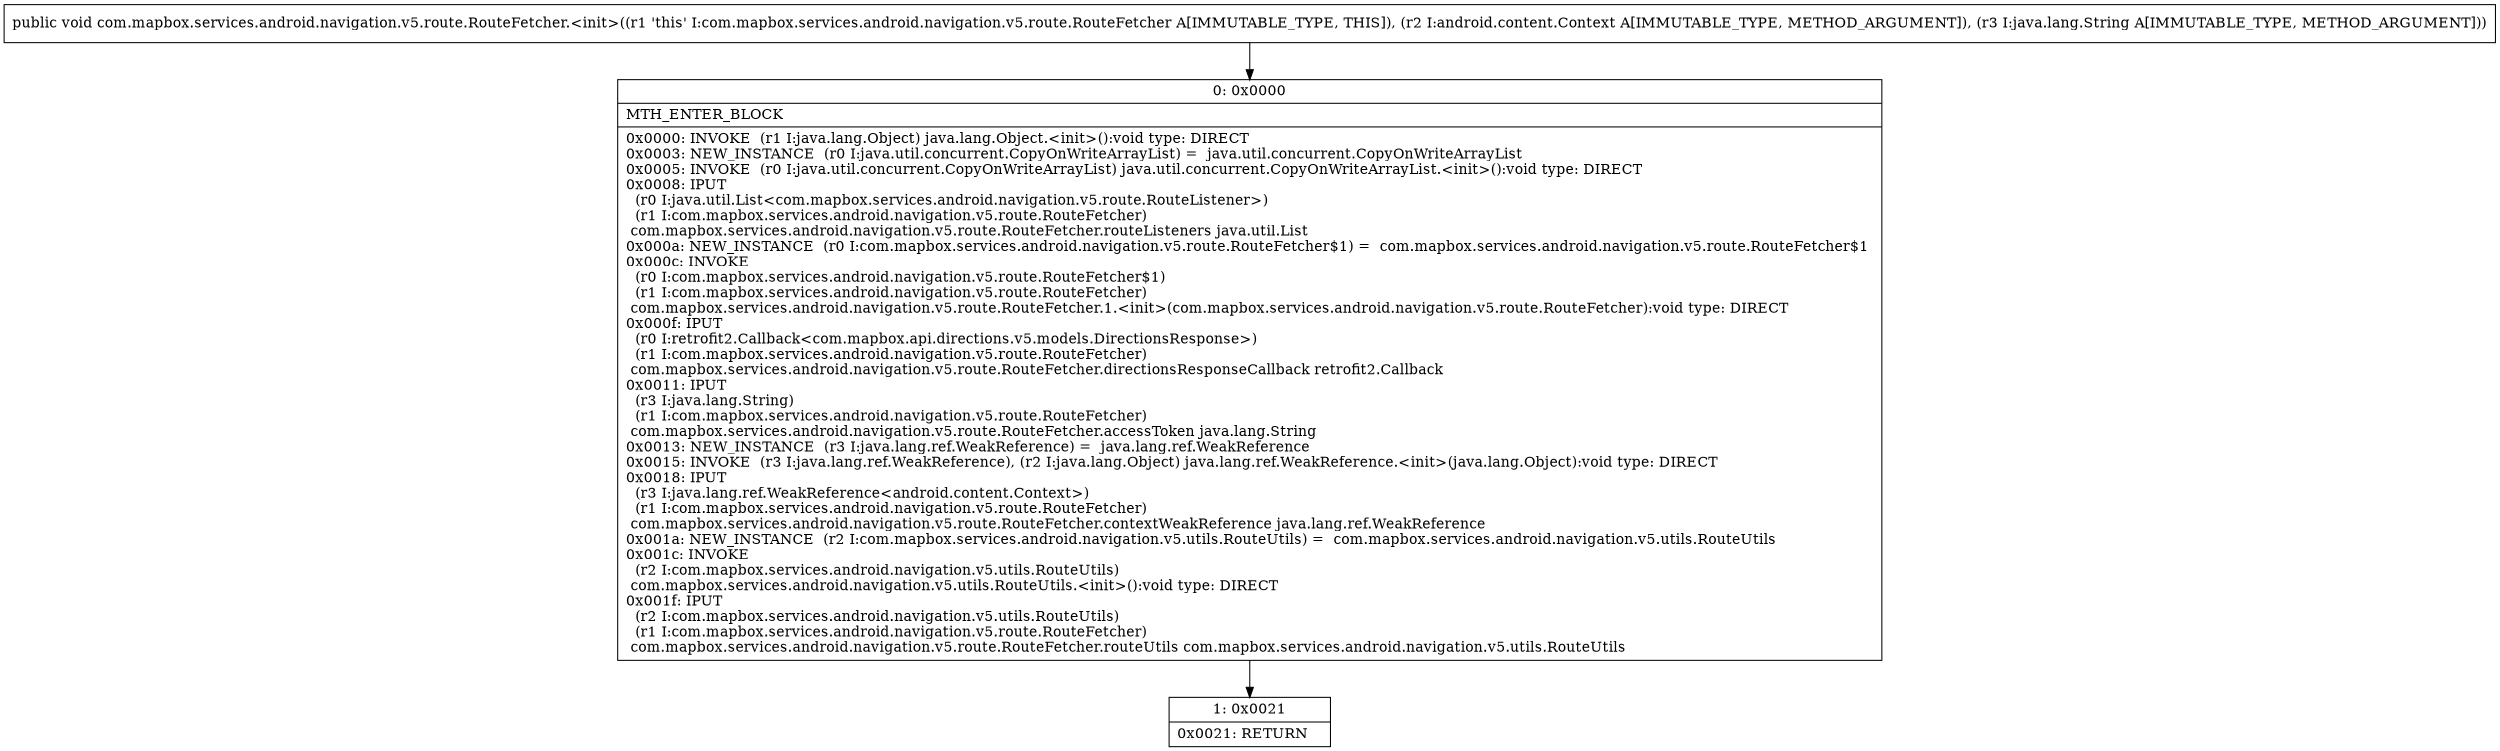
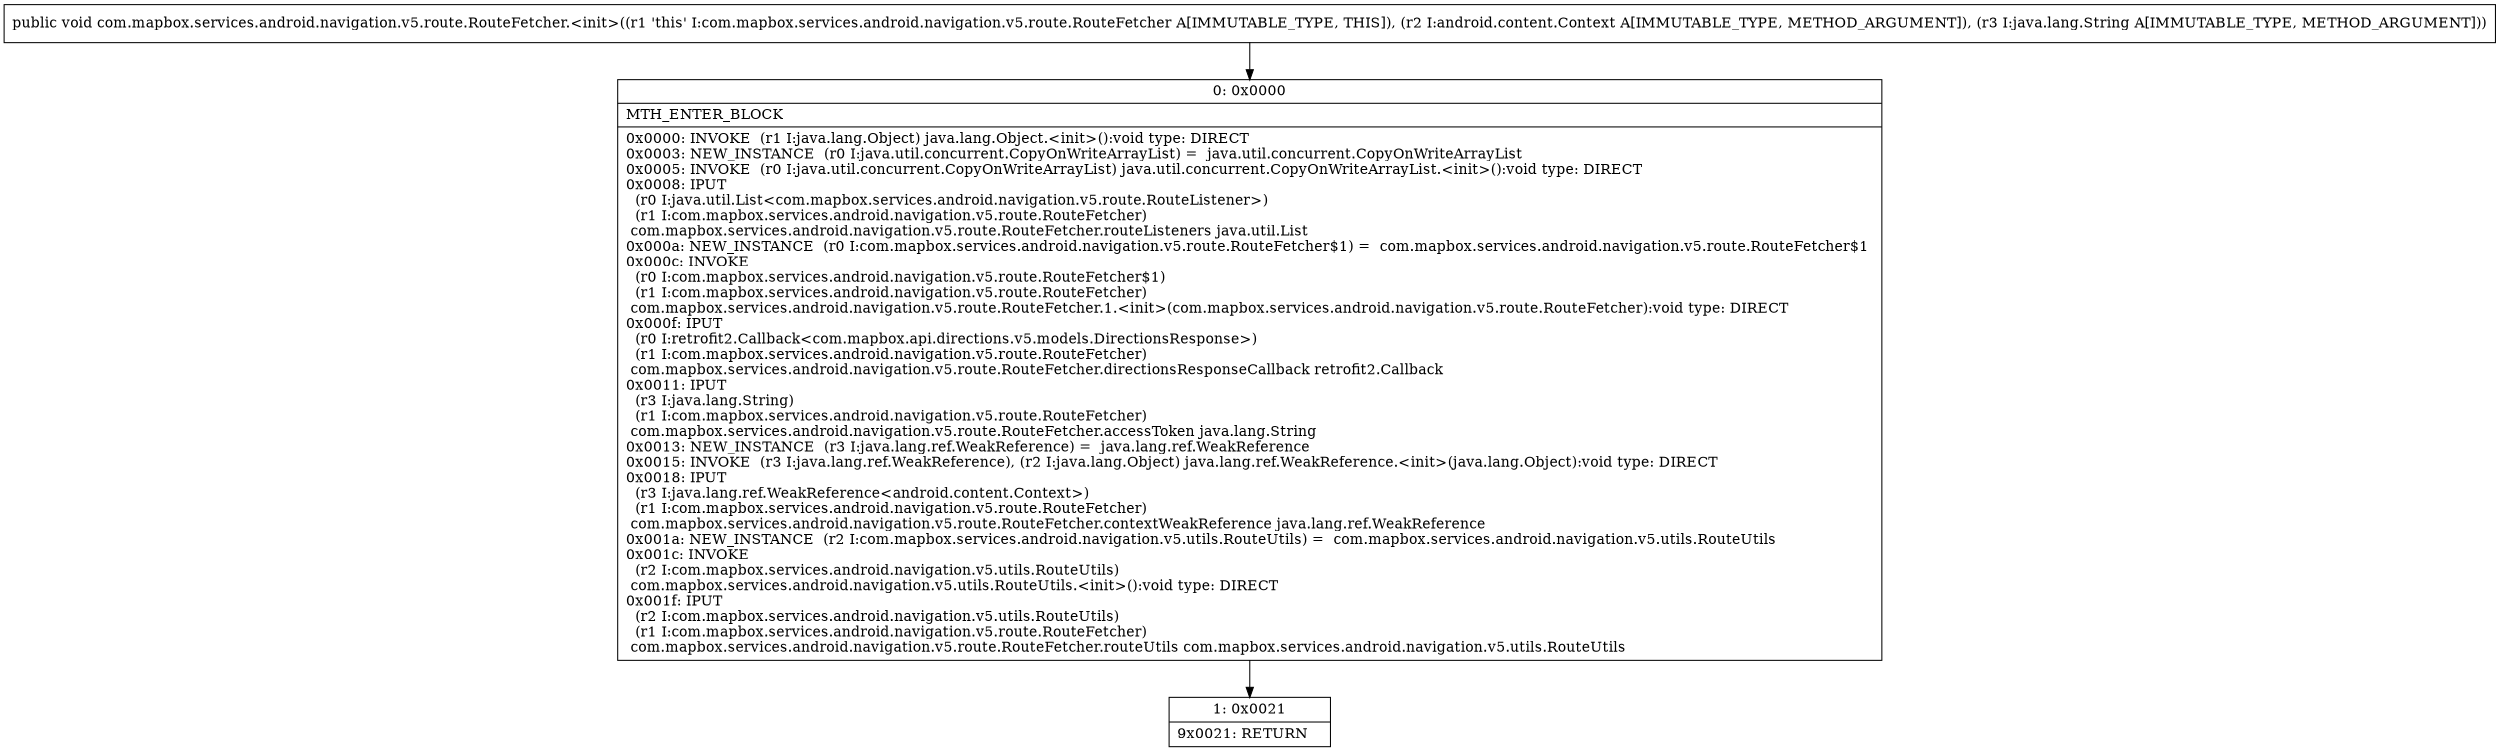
node "1: 0x0021": text "0x0021: RETURN" -> "9x0021: RETURN"
